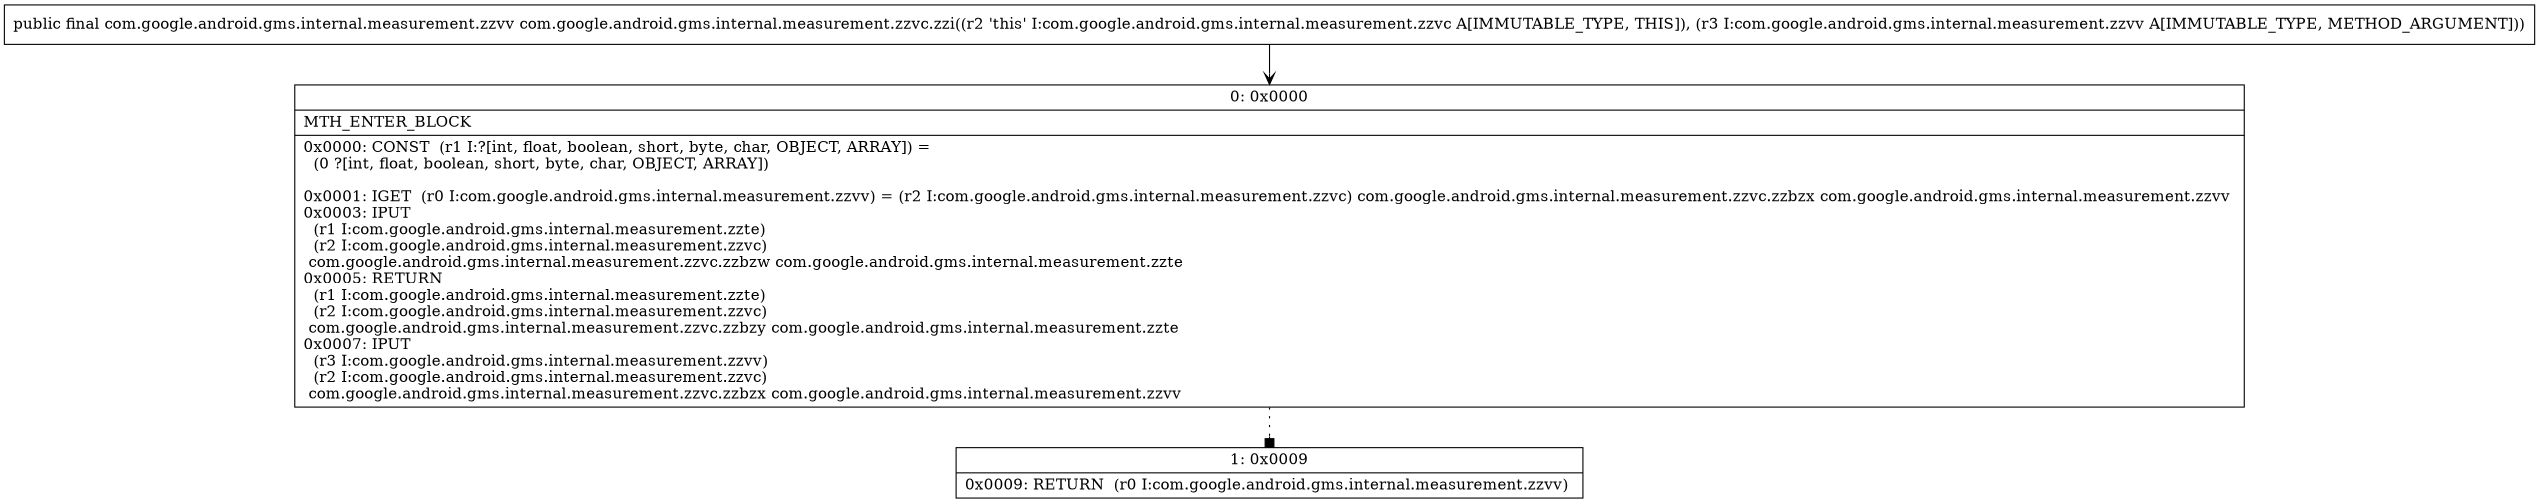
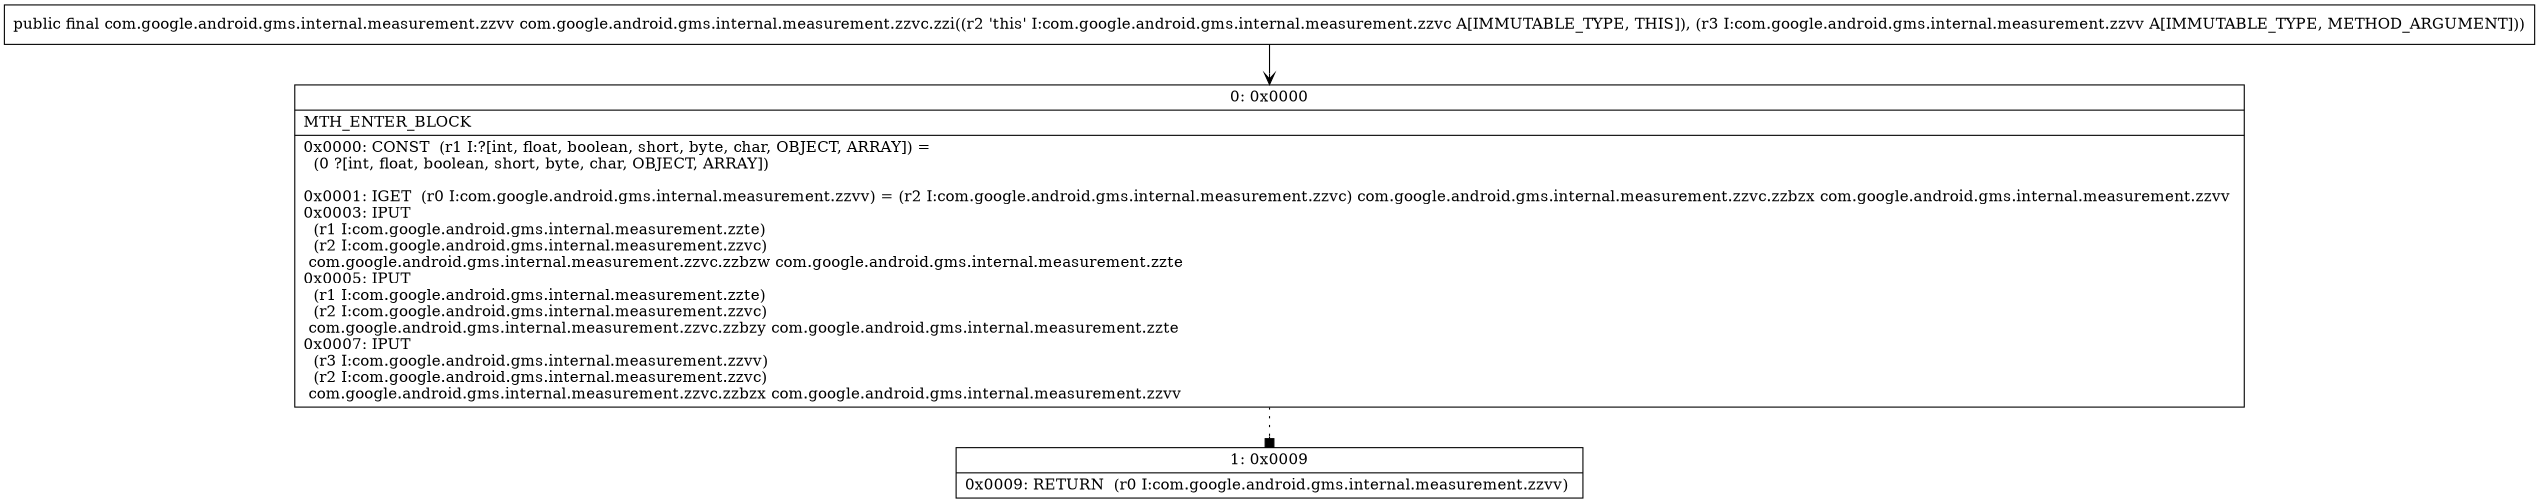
node "0: 0x0000": text "0x0005: RETURN" -> "0x0005: IPUT"
